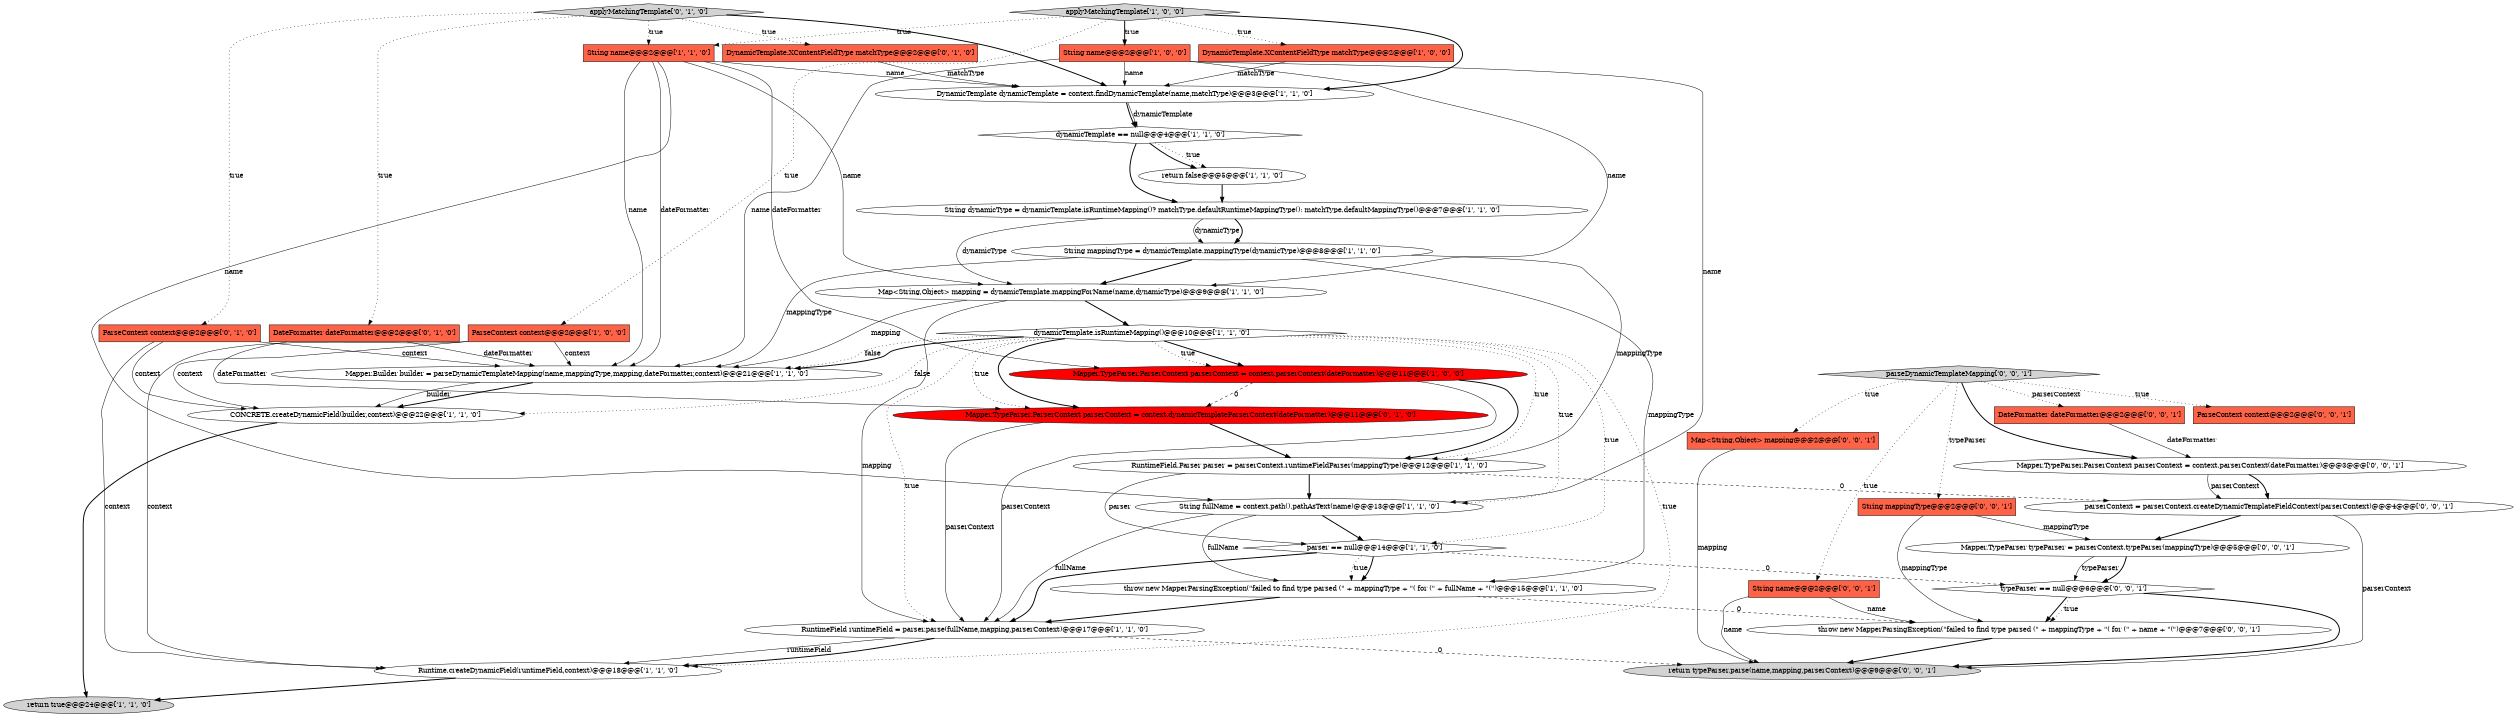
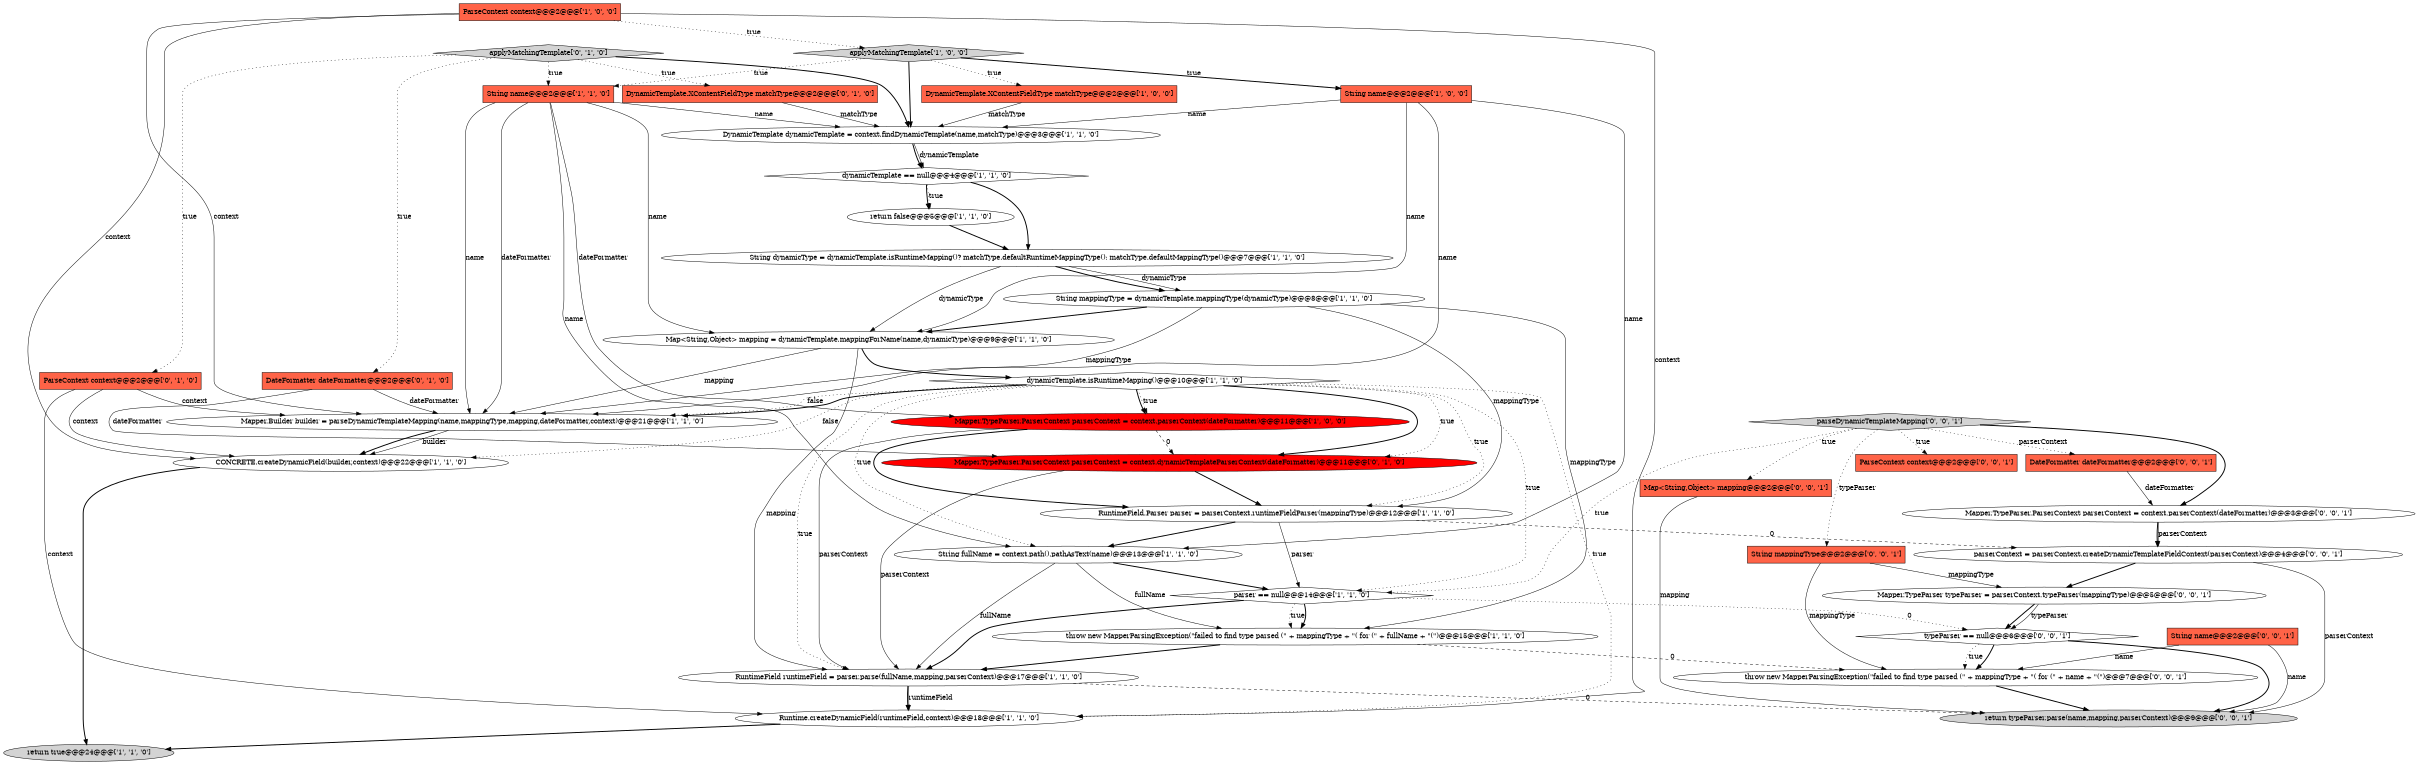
edge "applyMatchingTemplate['1', '0', '0']" -> "ParseContext context@@@2@@@['1', '0', '0']": reversed
edge "parseDynamicTemplateMapping['0', '0', '1']" -> "String name@@@2@@@['0', '0', '1']": now "parseDynamicTemplateMapping['0', '0', '1']" -> "parser == null@@@14@@@['1', '1', '0']"
edge "parser == null@@@14@@@['1', '1', '0']" -> "typeParser == null@@@6@@@['0', '0', '1']": style dashed -> dotted
